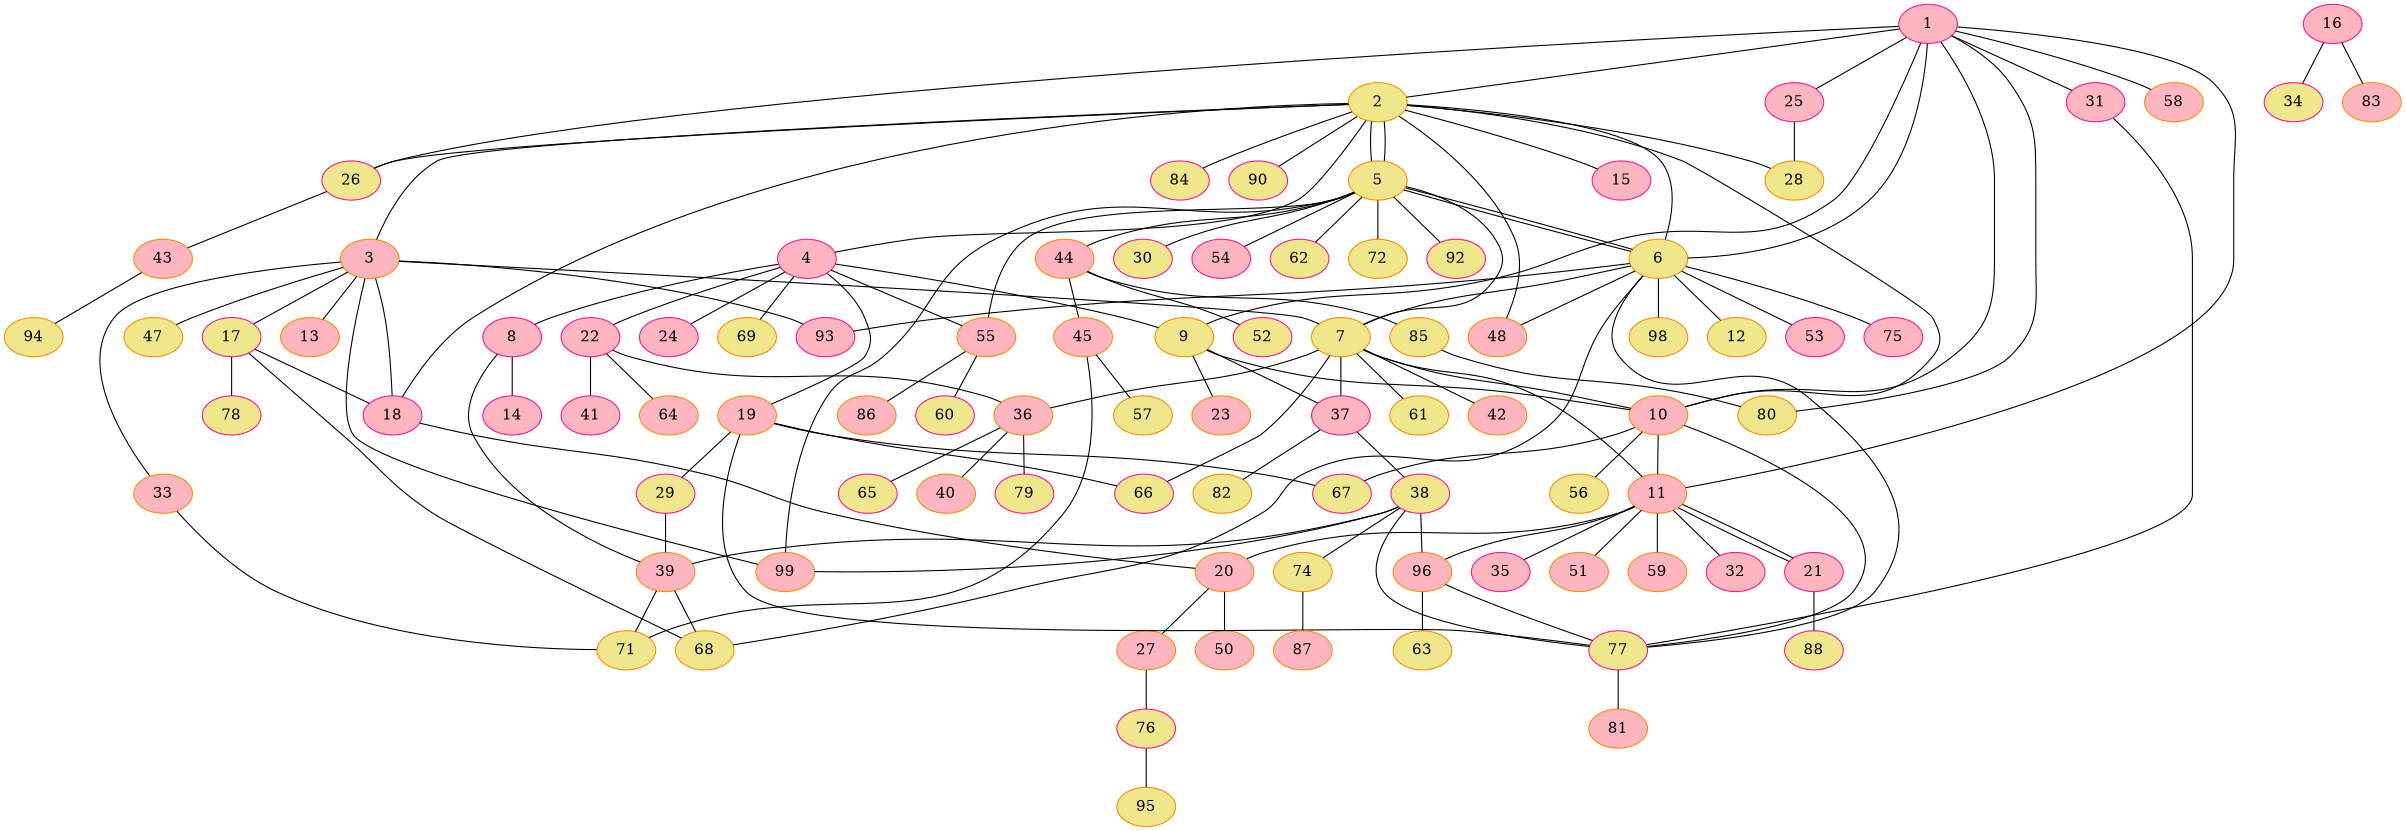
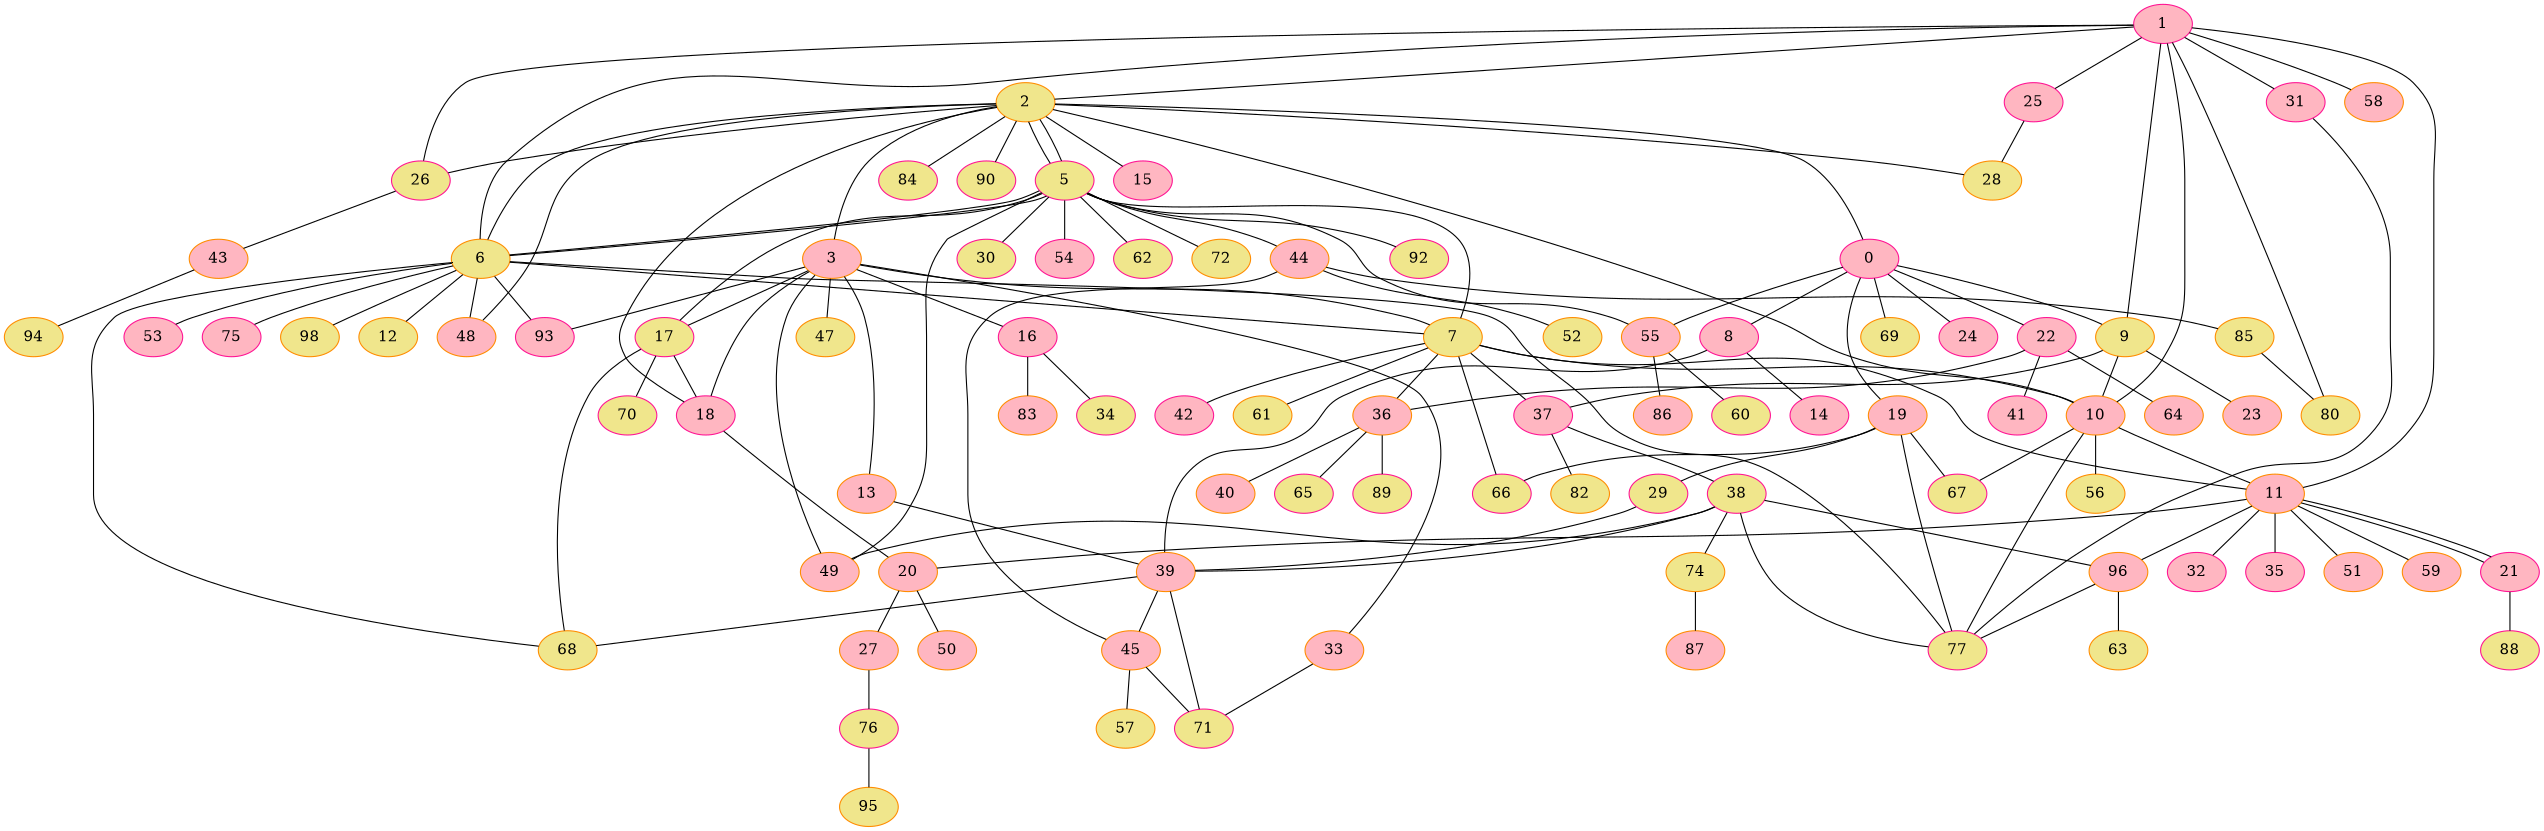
node "5": color darkorange -> deeppink
edge "5" -- "17": added
node "4": label "4" -> "0"
edge "3" -- "16": added
node "52": color deeppink -> darkorange
node "78": label "78" -> "70"
node "42": color darkorange -> deeppink
node "79": label "79" -> "89"
edge "13" -- "39": added
node "99": label "99" -> "49"
edge "39" -- "45": added
node "71": color darkorange -> deeppink
node "81": removed
